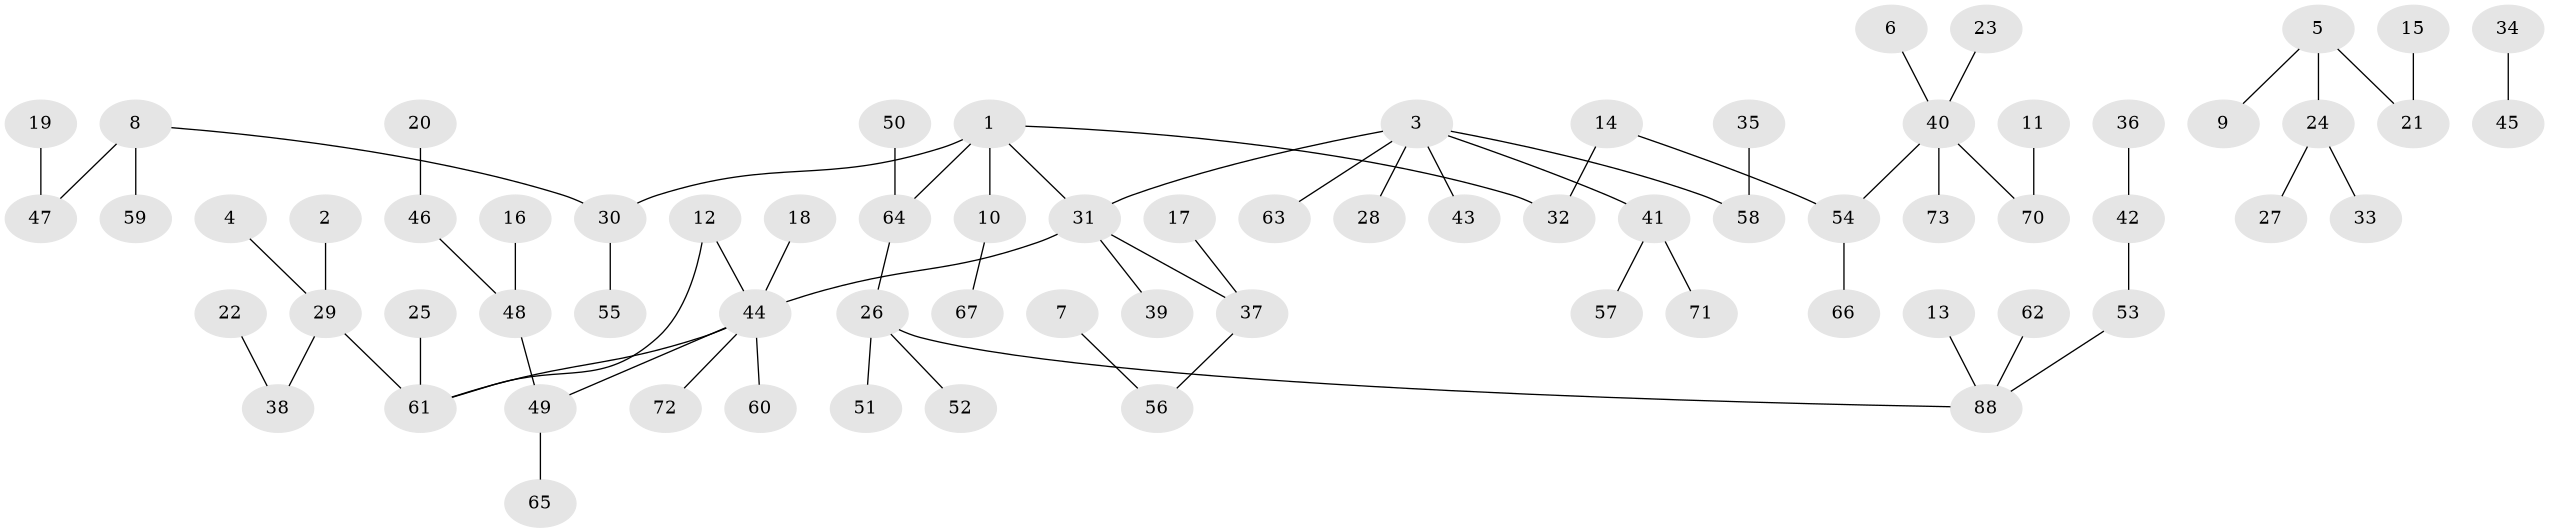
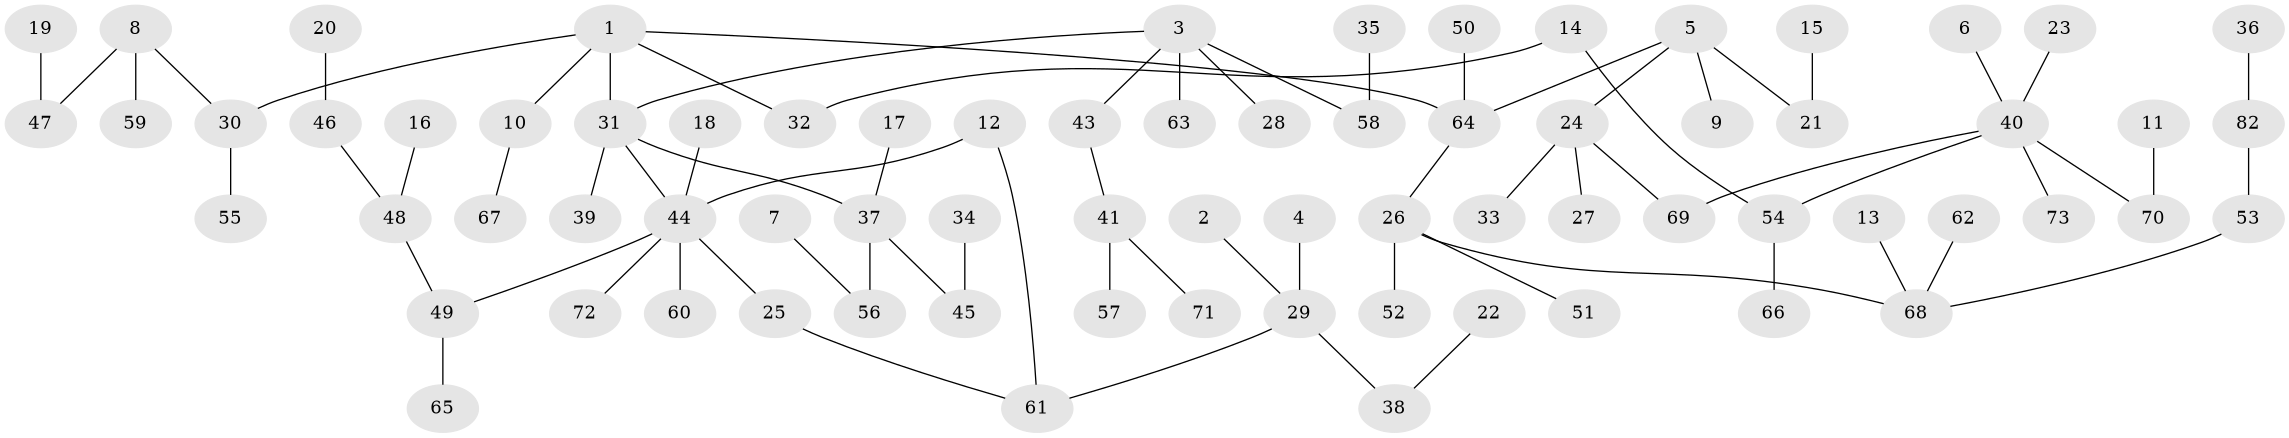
edge "5" -- "64": added
edge "3" -- "41": now "43" -- "41"
node "69": added
node "42": label "42" -> "82"
edge "37" -- "45": added
edge "44" -- "61": now "44" -- "25"
node "88": label "88" -> "68"
